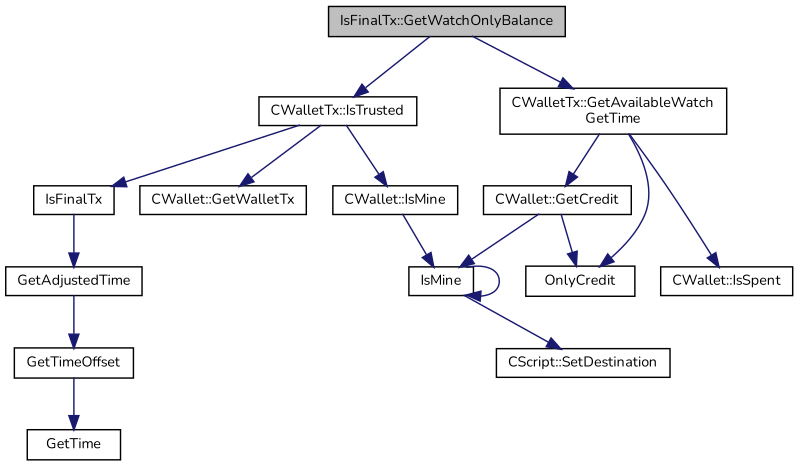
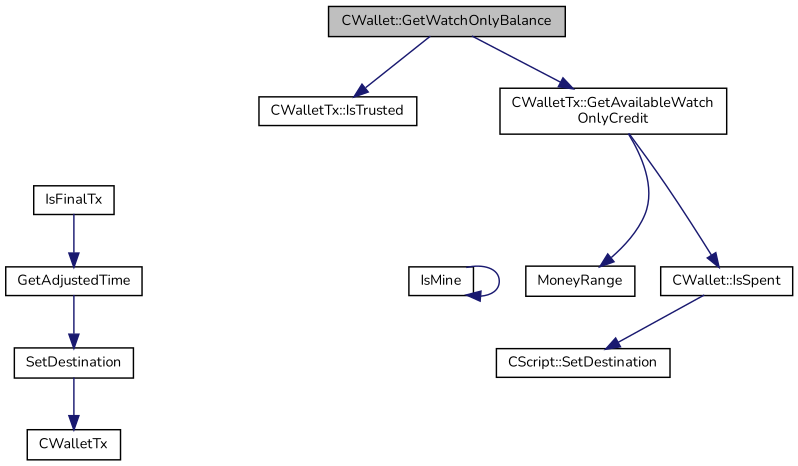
node "IsFinalTx::GetWatchOnlyBalance": label "IsFinalTx::GetWatchOnlyBalance" -> "CWallet::GetWatchOnlyBalance"
node "CWalletTx::GetAvailableWatch GetTime": label "CWalletTx::GetAvailableWatch GetTime" -> "CWalletTx::GetAvailableWatch OnlyCredit"
edge "CWalletTx::IsTrusted" -> "IsFinalTx": removed
node "CWallet::GetWalletTx": removed
node "CWallet::IsMine": removed
node "CWallet::GetCredit": removed
node "OnlyCredit": label "OnlyCredit" -> "MoneyRange"
edge "IsMine" -> "CScript::SetDestination": now "CWallet::IsSpent" -> "CScript::SetDestination"
node "GetTimeOffset": label "GetTimeOffset" -> "SetDestination"
node "GetTime": label "GetTime" -> "CWalletTx"
